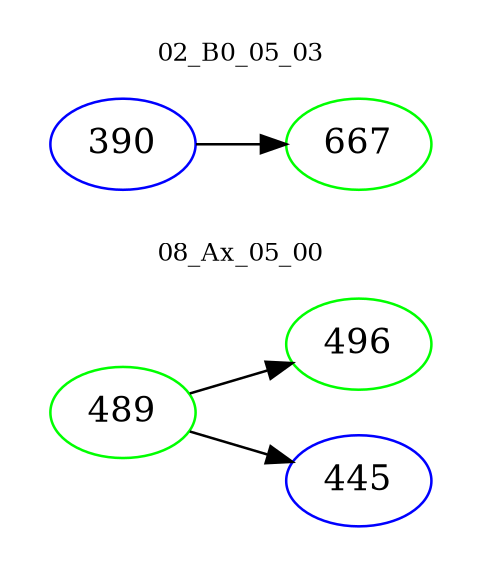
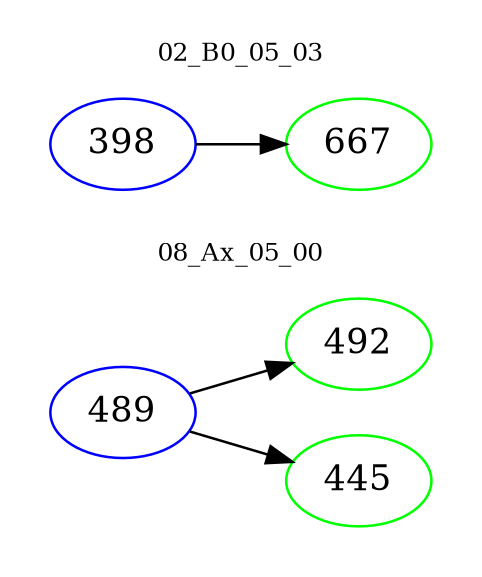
node "390": label "390" -> "398"
node "496": label "496" -> "492"
node "489": color green -> blue
node "445": color blue -> green
